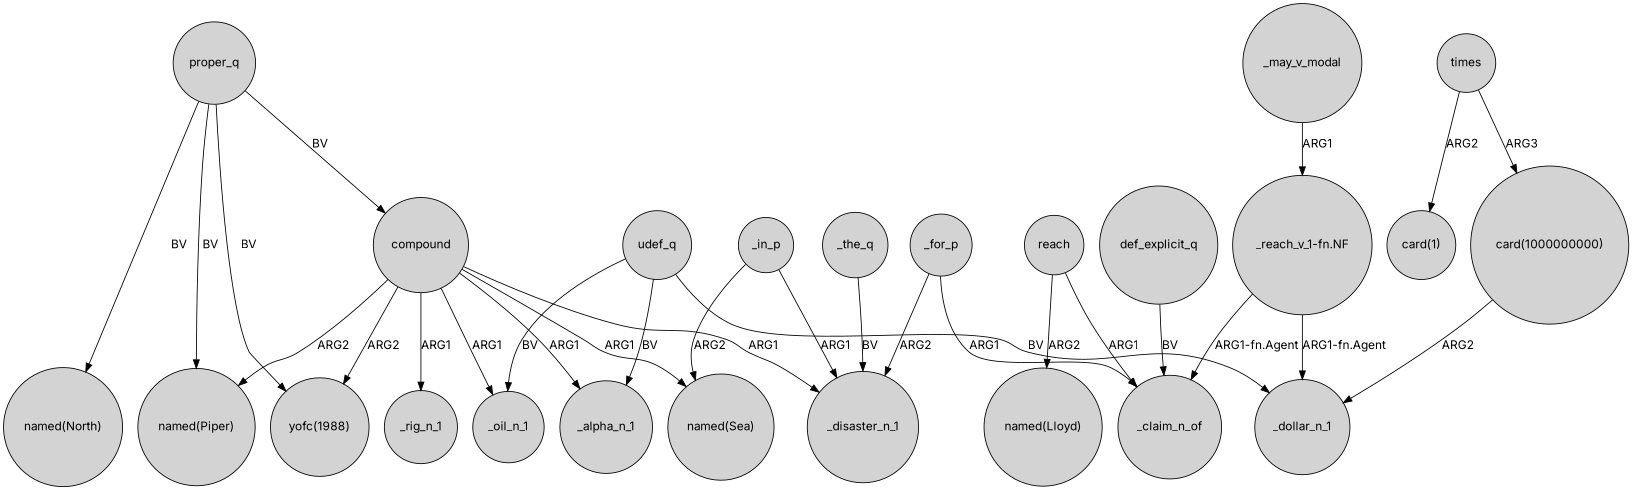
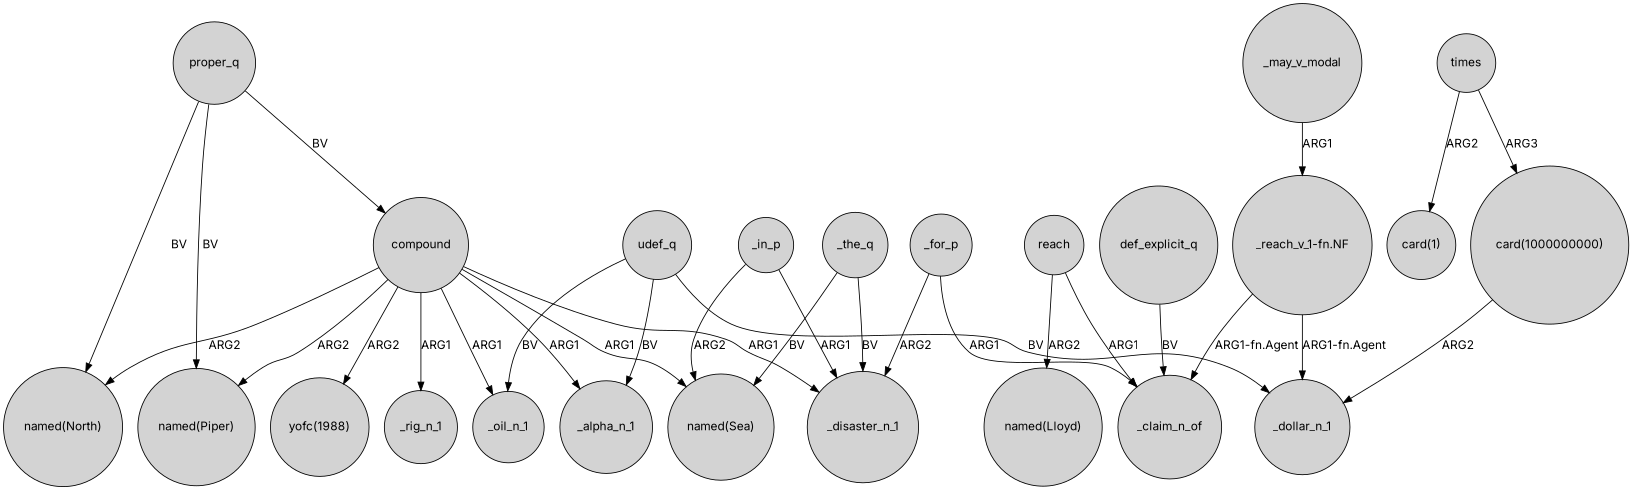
edge "proper_q" -> "yofc(1988)": removed, label "BV"
edge "_the_q" -> "named(Sea)": added, label "BV"
edge "compound" -> "named(North)": added, label "ARG2"
